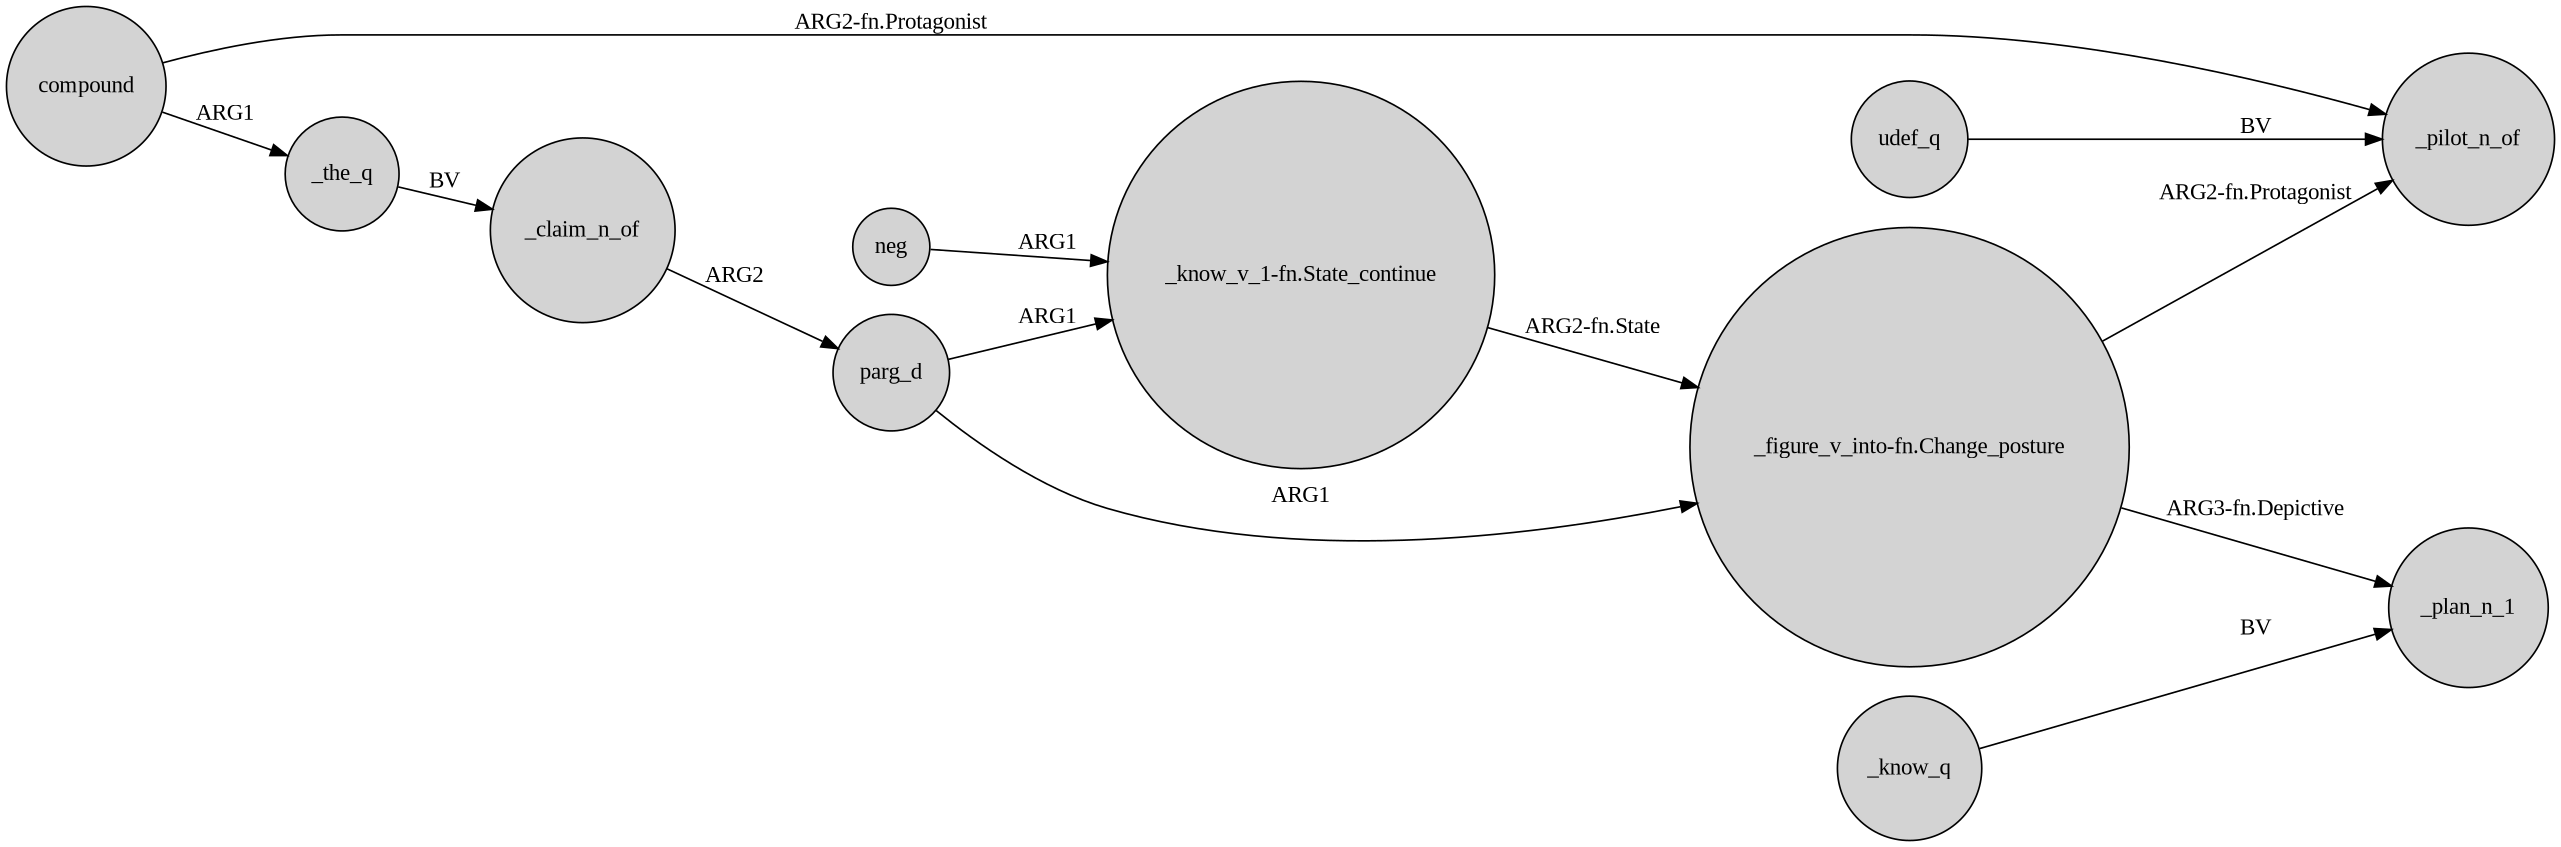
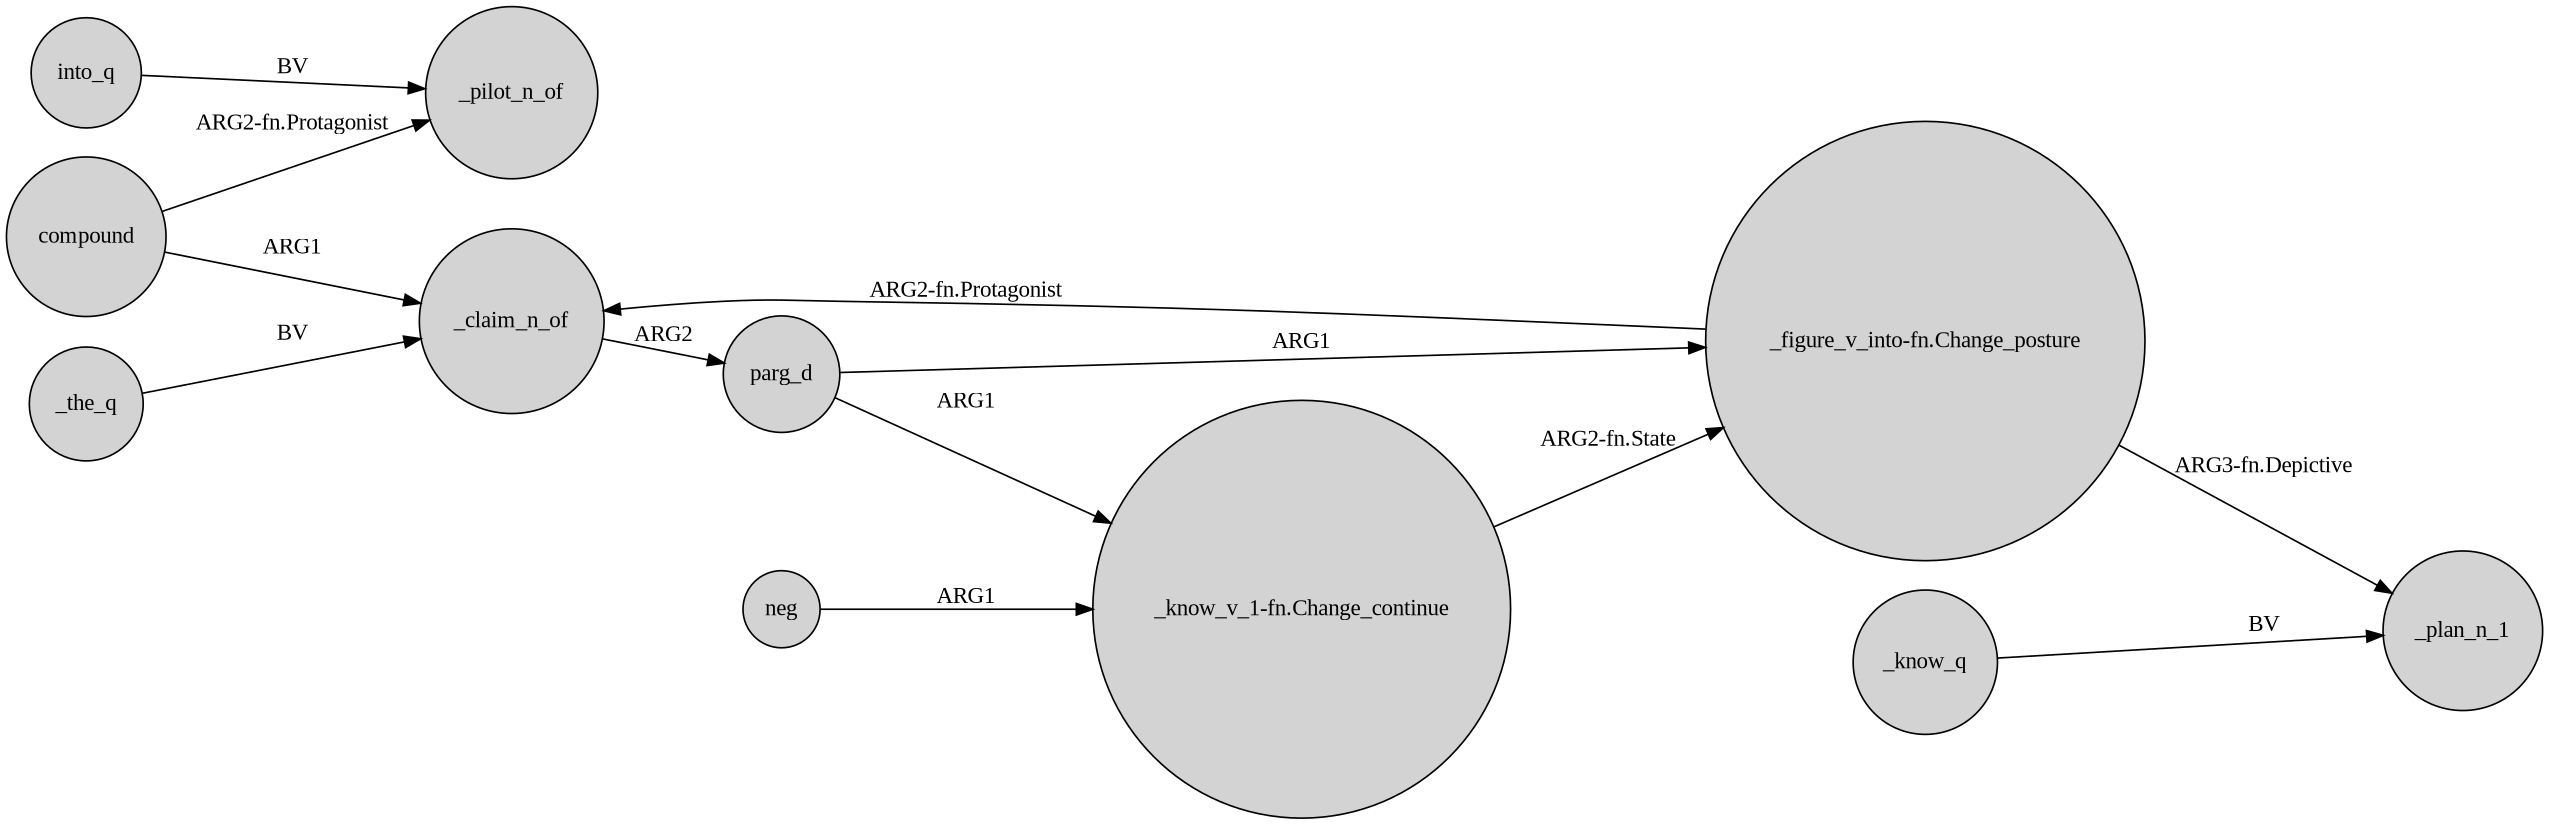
edge "compound" -> "_the_q": now "compound" -> "_claim_n_of"
node "udef_q": label "udef_q" -> "into_q"
edge "_figure_v_into-fn.Change_posture" -> "_pilot_n_of": now "_figure_v_into-fn.Change_posture" -> "_claim_n_of"
node "_know_v_1-fn.State_continue": label "_know_v_1-fn.State_continue" -> "_know_v_1-fn.Change_continue"
